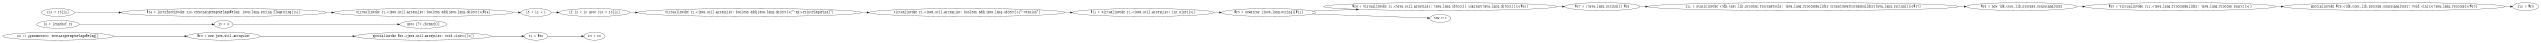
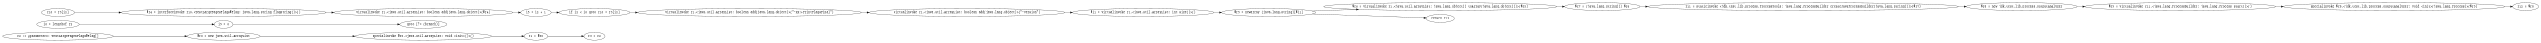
node "new r12": label "new r12" -> "return r12"
